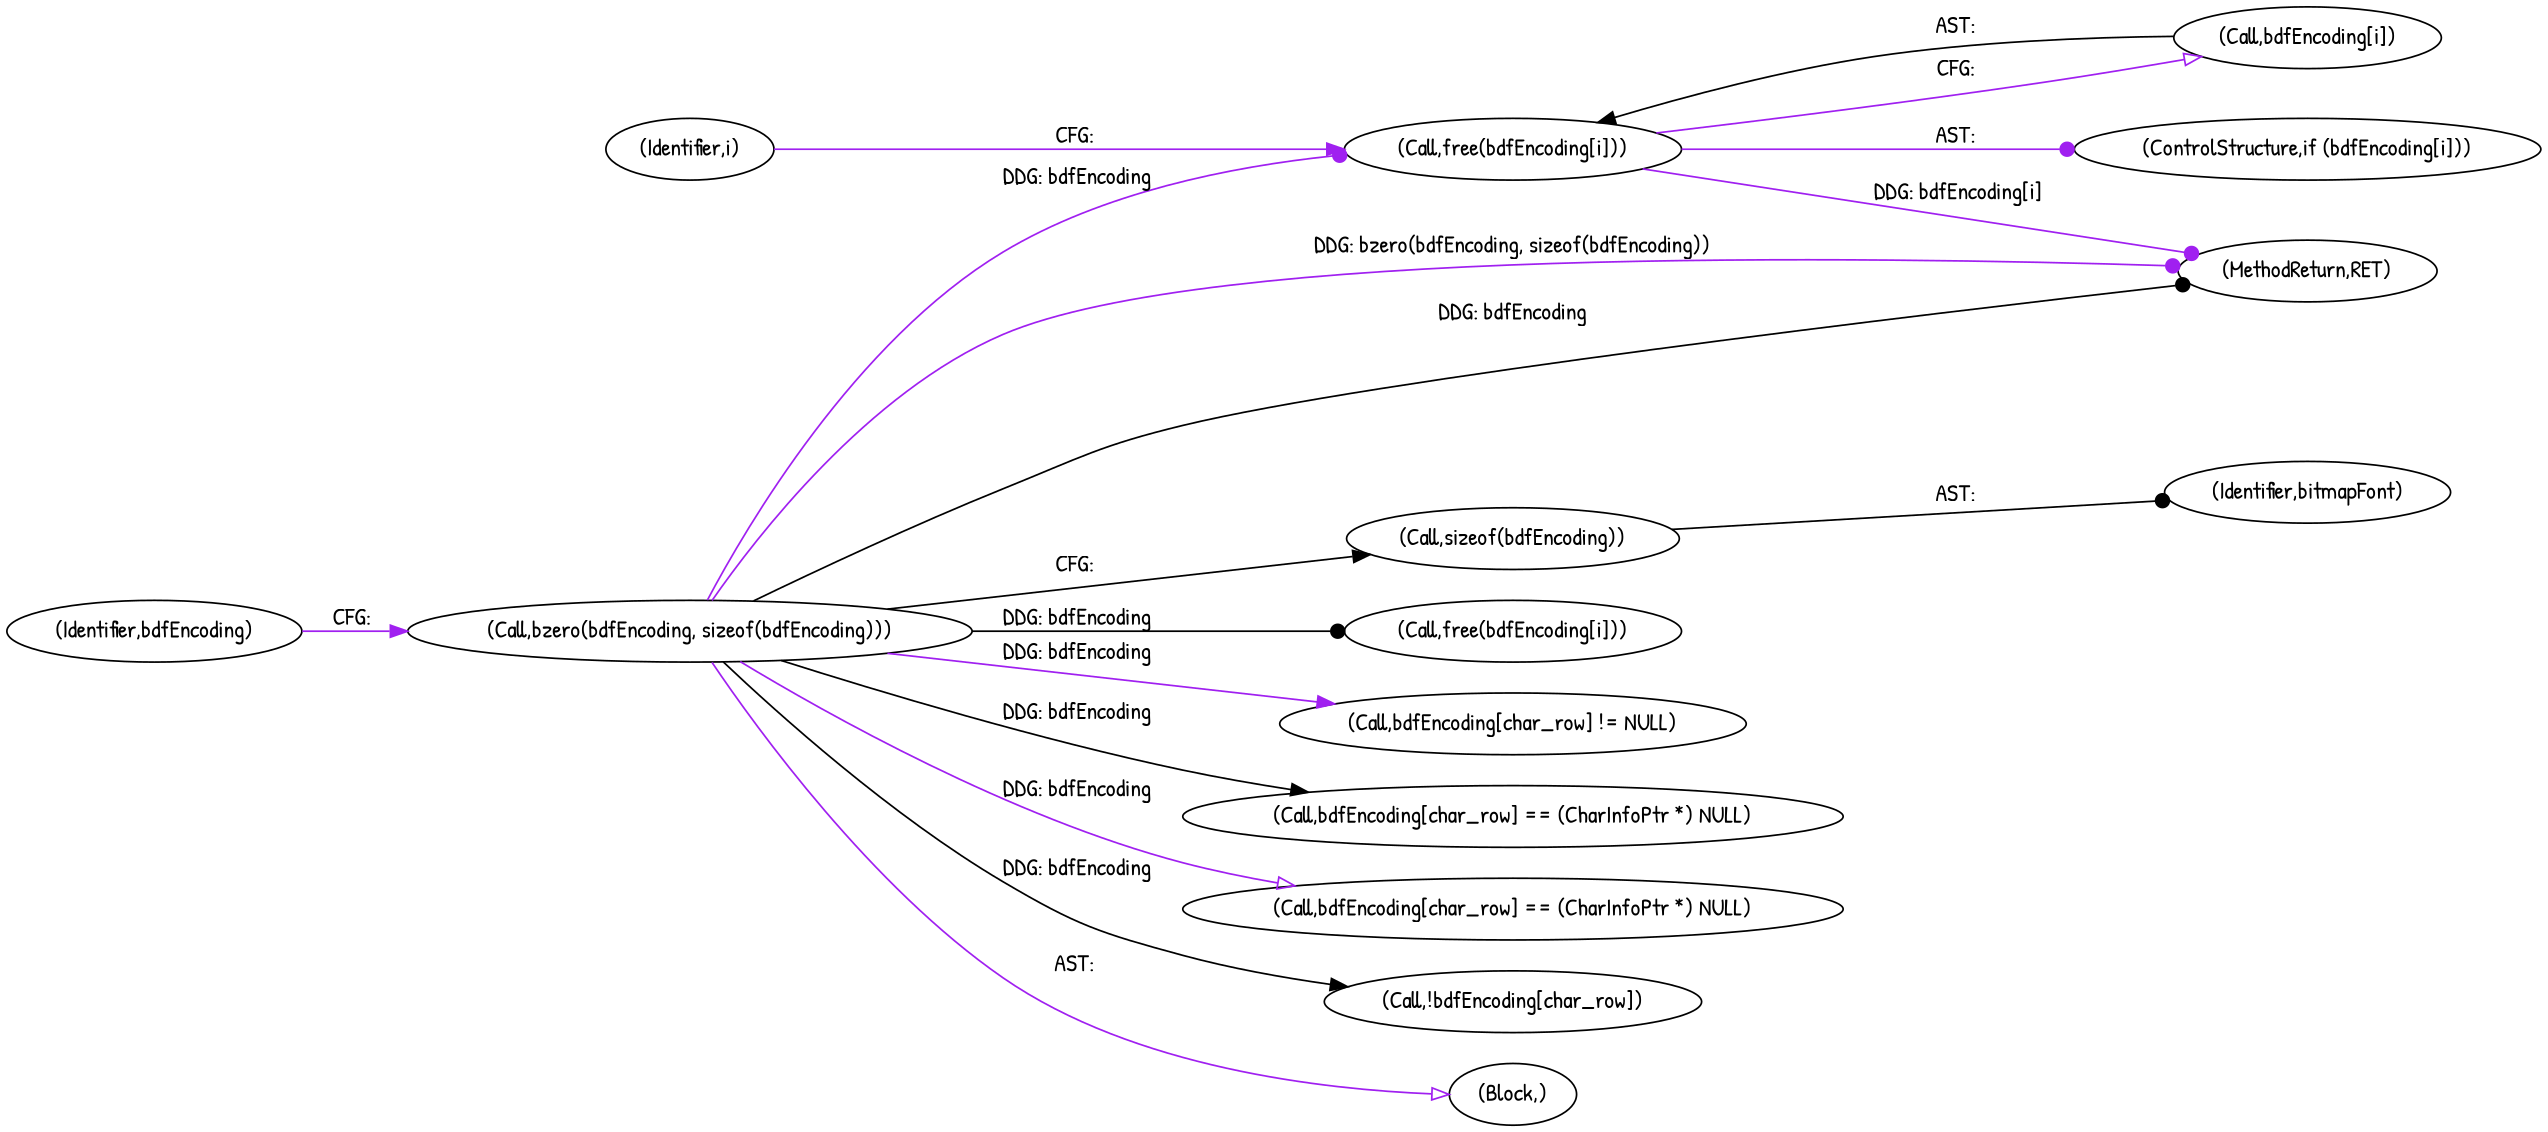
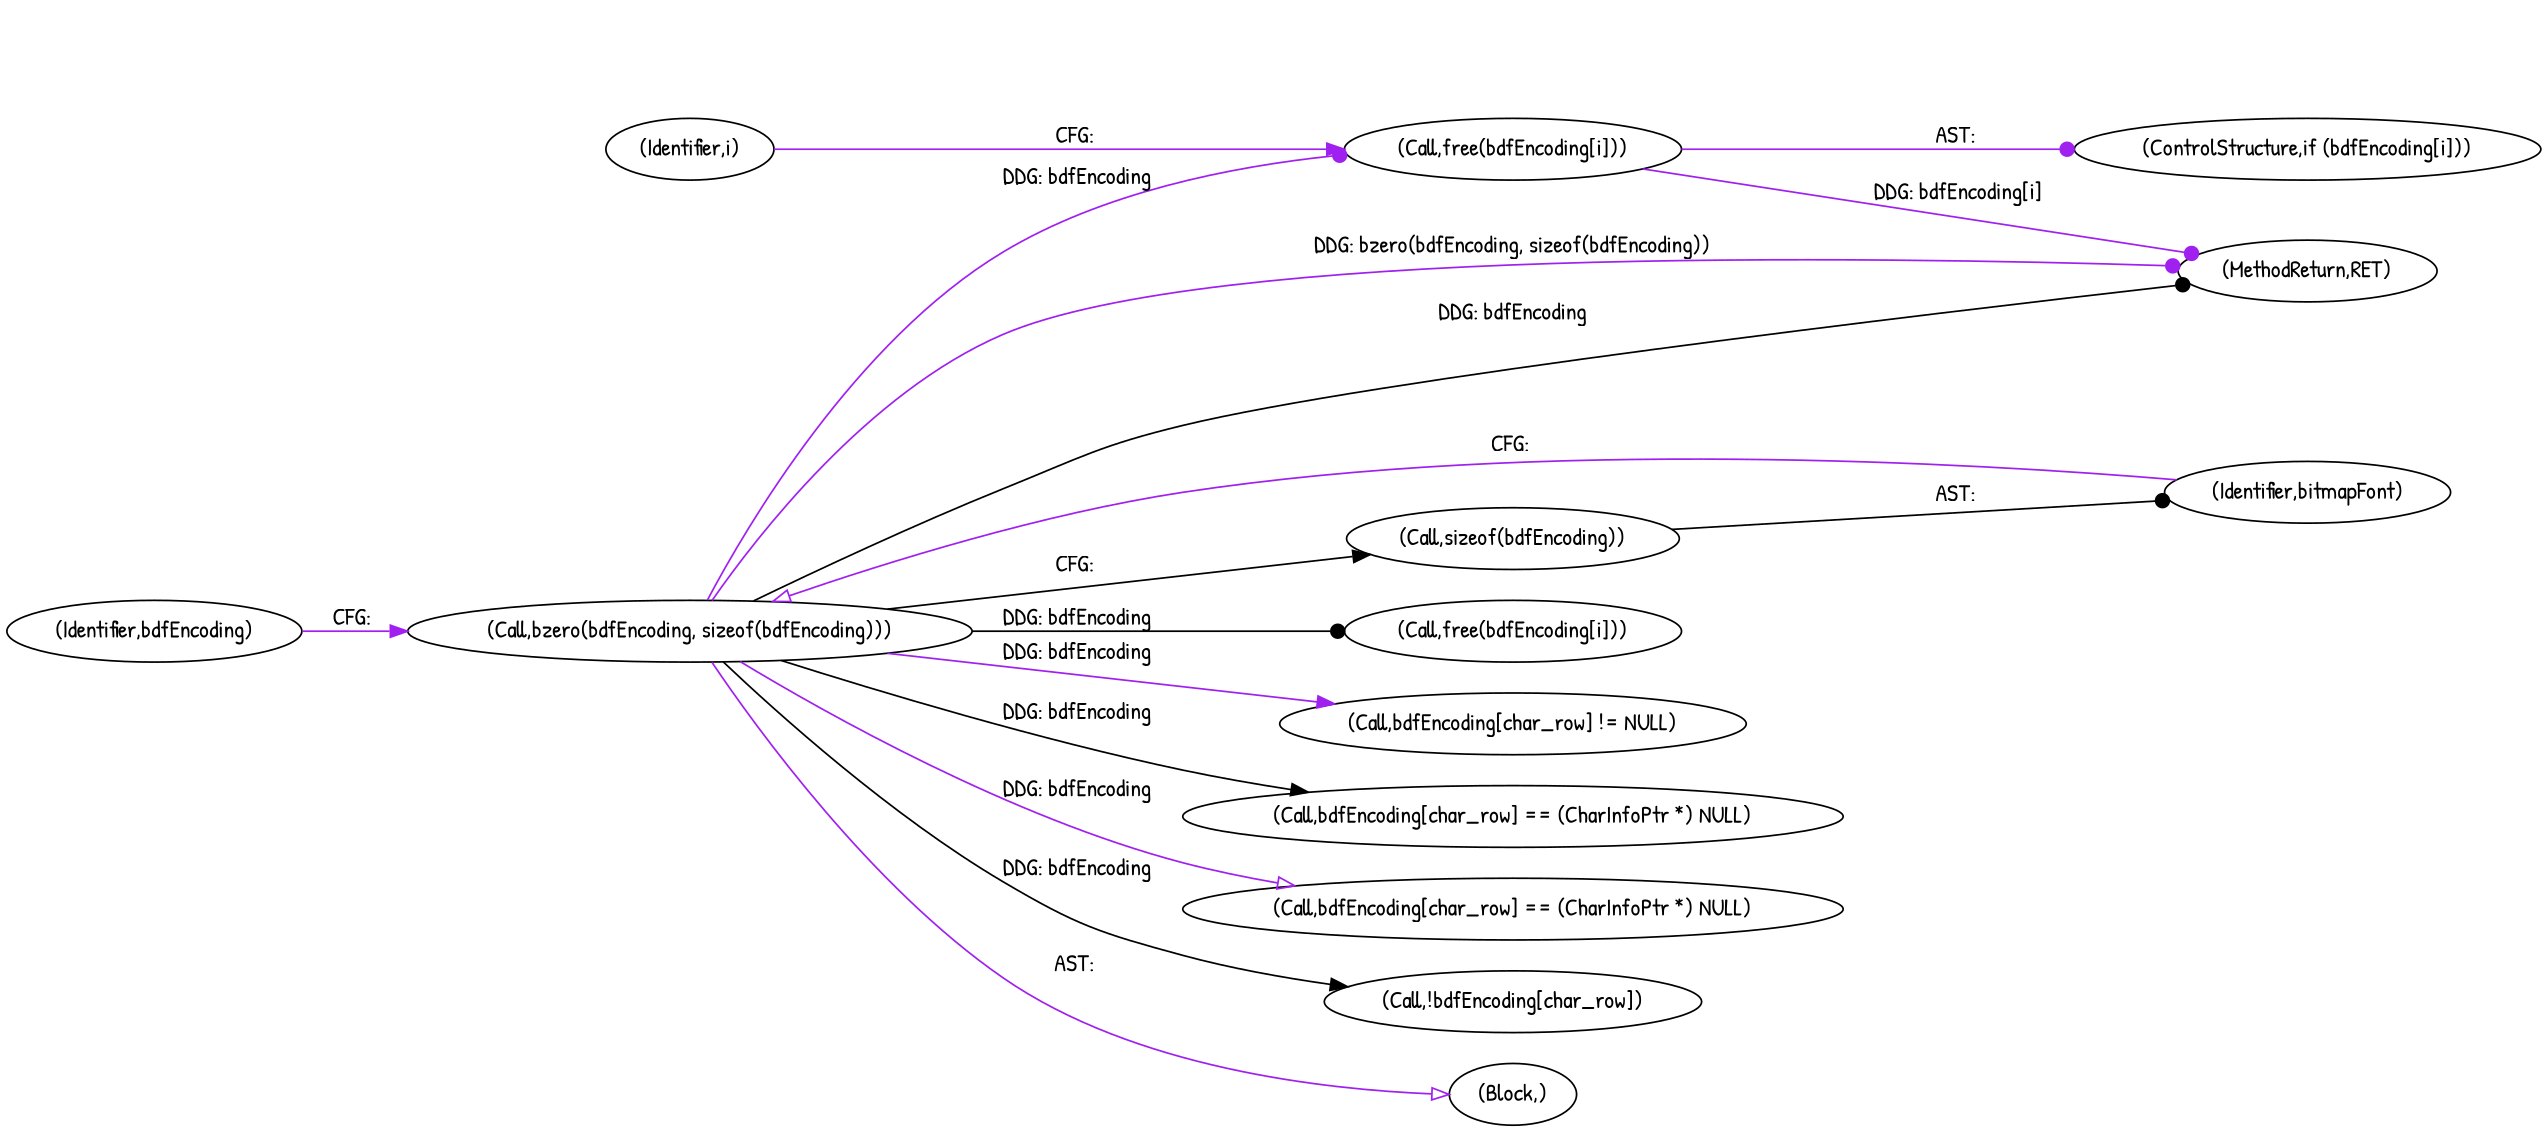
node "(Call,bdfEncoding[i])": removed
edge "(Identifier,bitmapFont)" -> "(Call,bzero(bdfEncoding, sizeof(bdfEncoding)))": added, label "CFG:"
